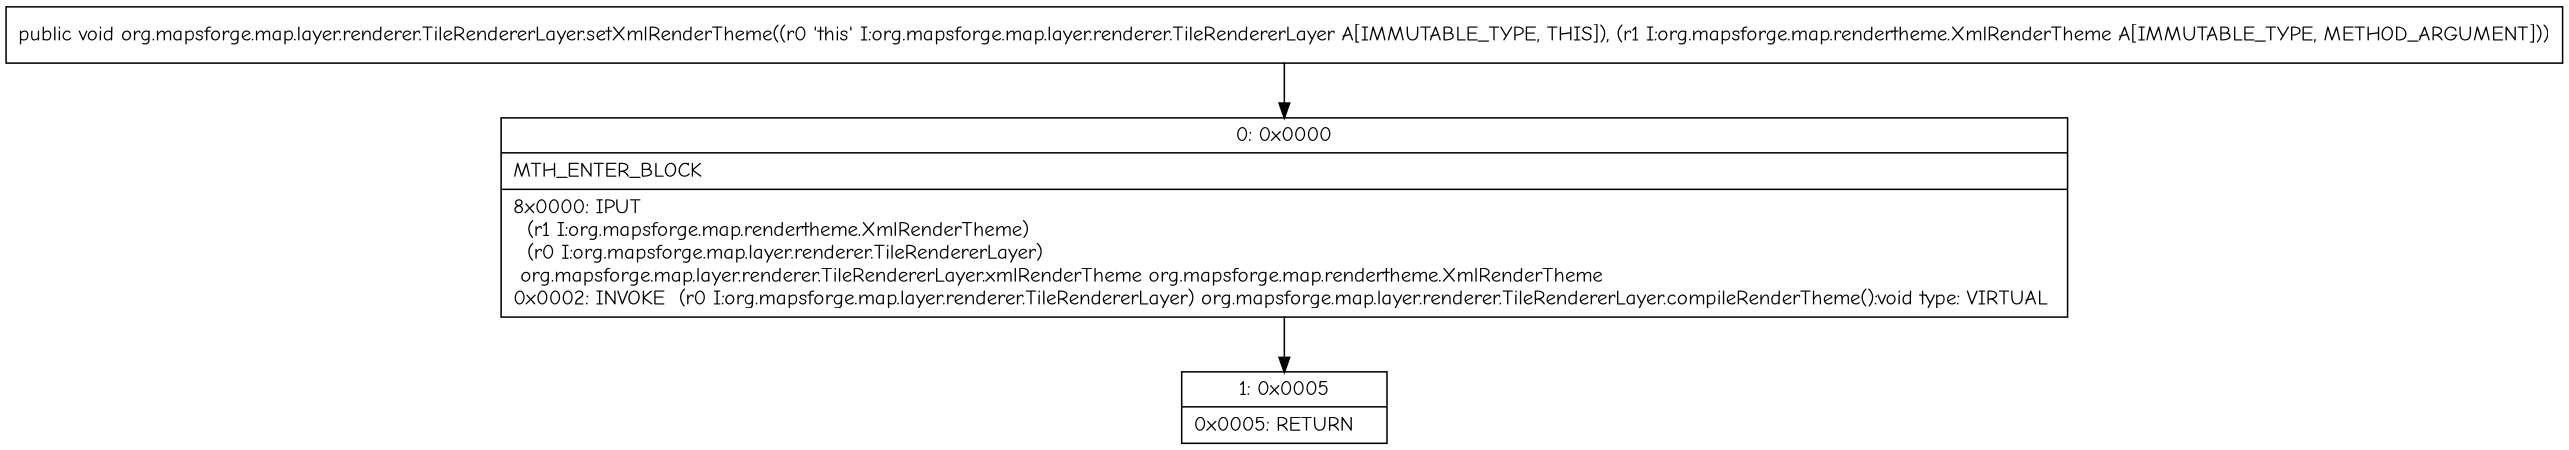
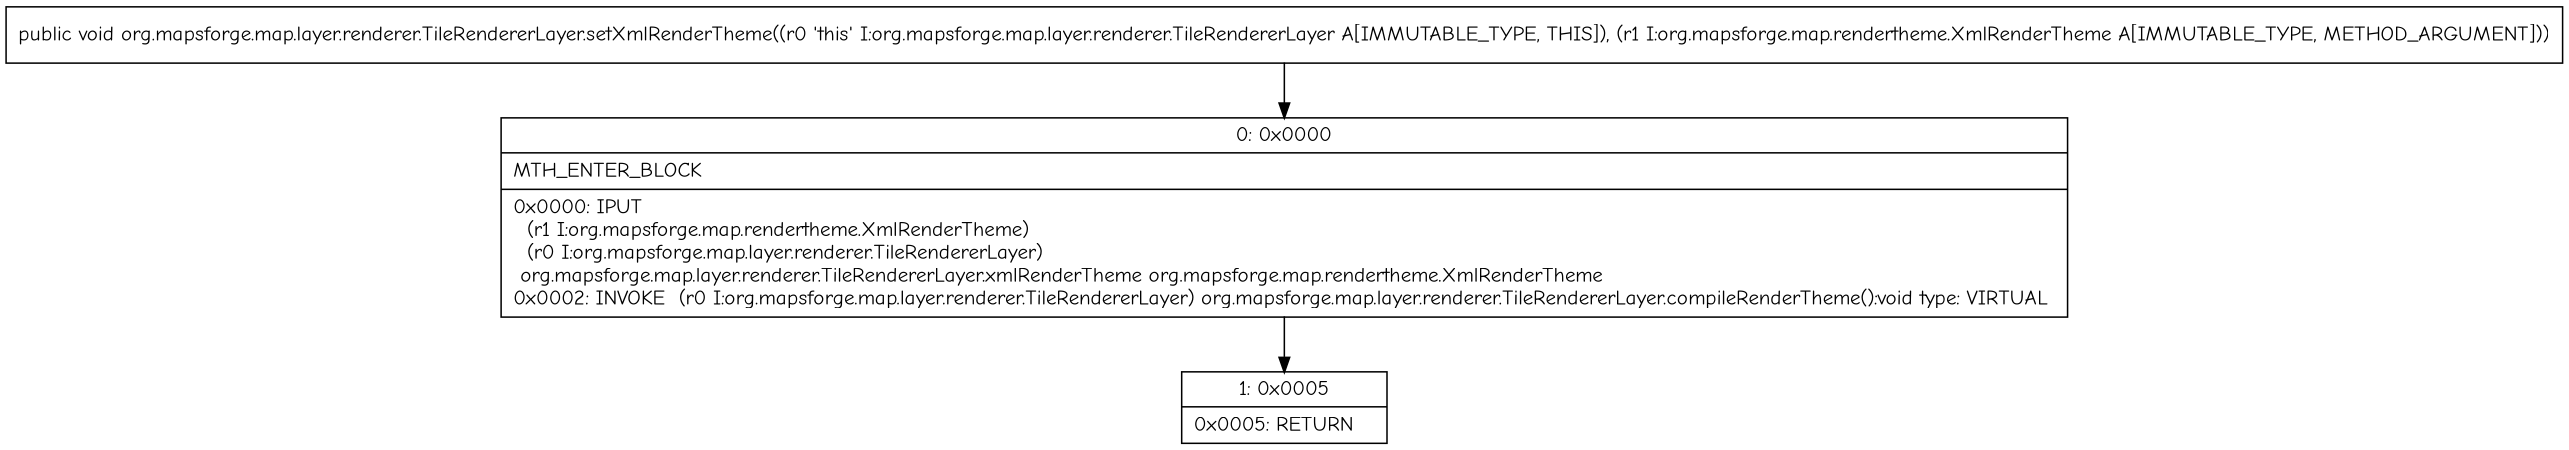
node "0: 0x0000": text "8x0000: IPUT" -> "0x0000: IPUT"
